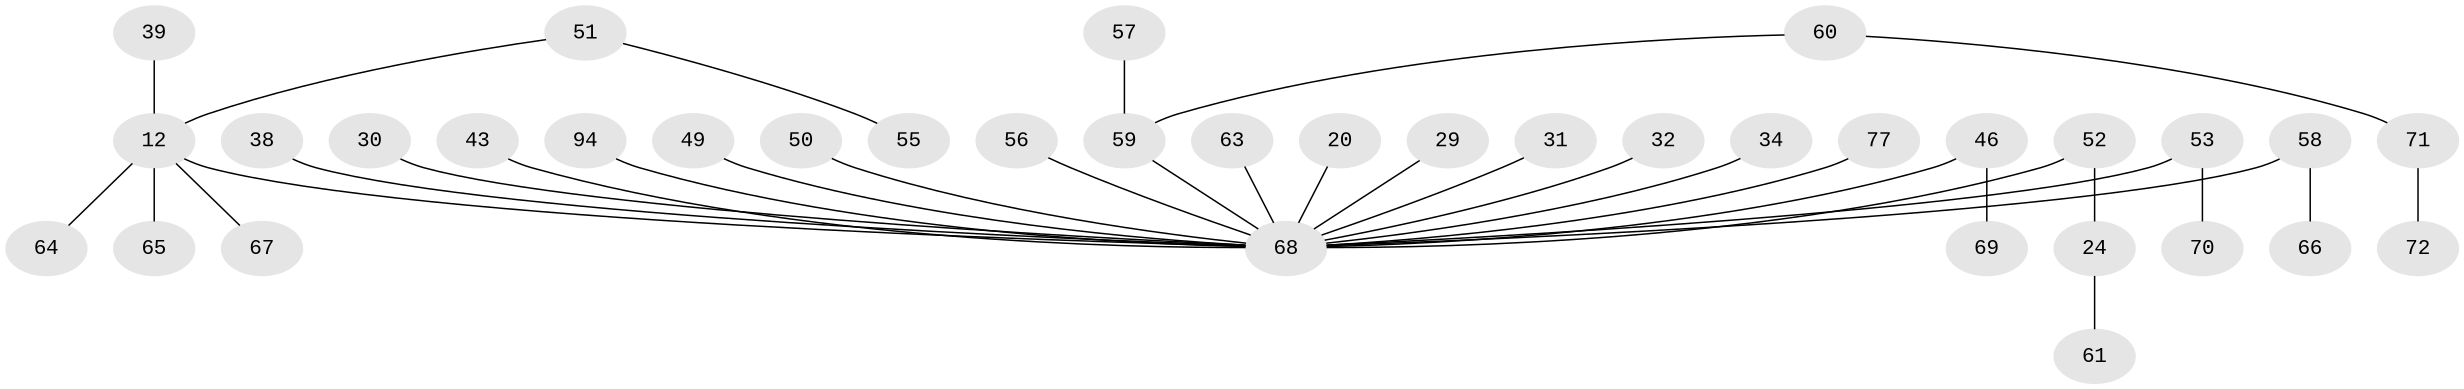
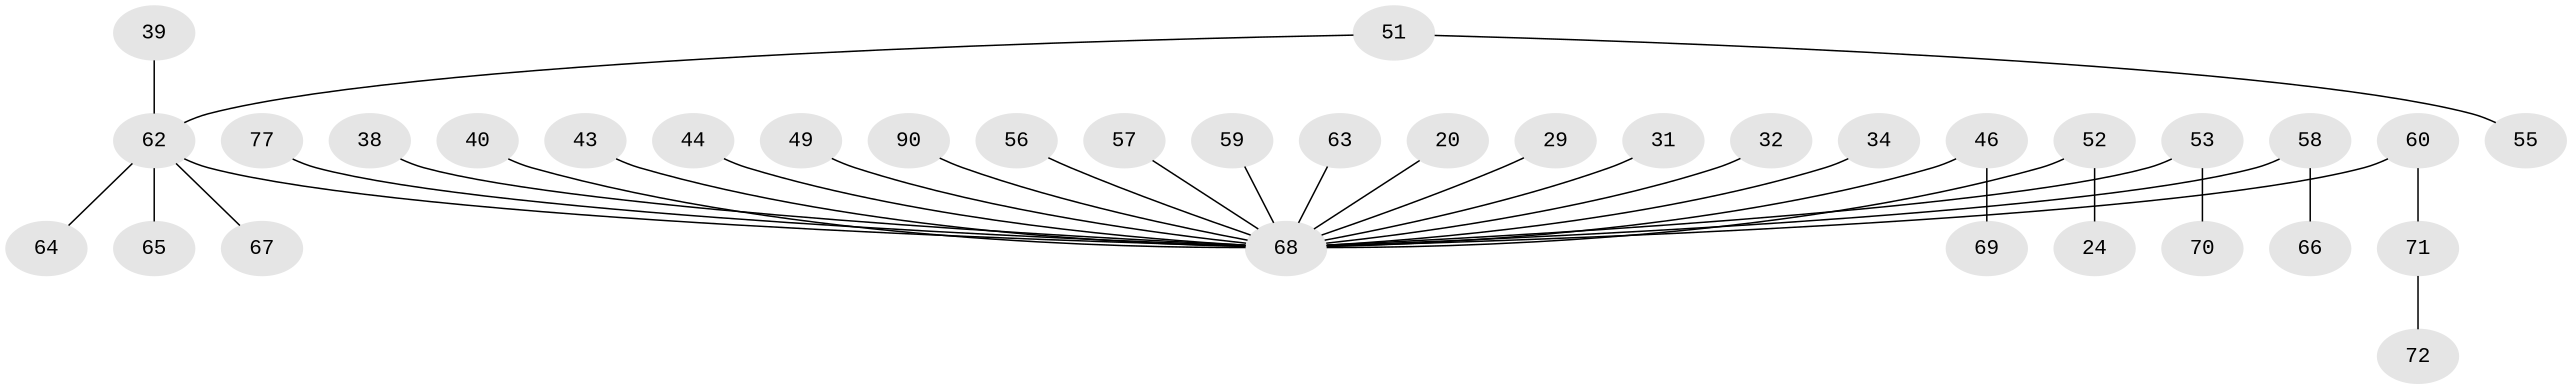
edge "60" -- "59": now "60" -- "68"
edge "57" -- "59": now "57" -- "68"
node "12": label "12" -> "62"
node "30": label "30" -> "40"
node "94": label "94" -> "44"
node "50": label "50" -> "90"
node "61": removed
